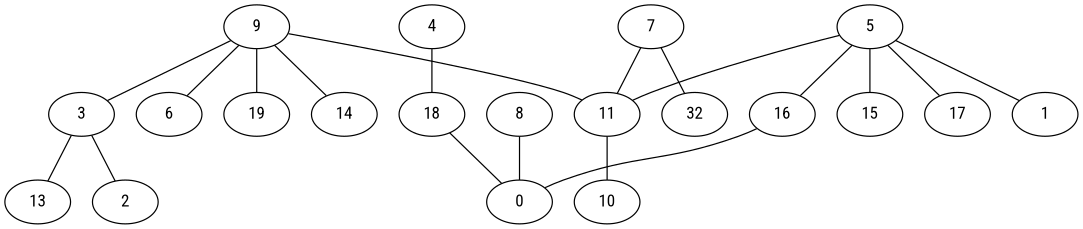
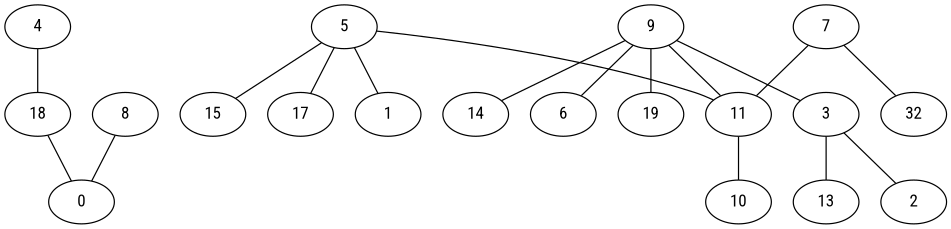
node "16": removed
